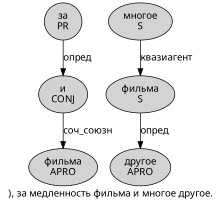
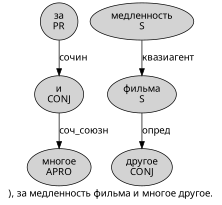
node "многое S": label "многое S" -> "медленность S"
edge "за PR" -> "и CONJ": label "опред" -> "сочин"
node "фильма APRO": label "фильма APRO" -> "многое APRO"
node "другое APRO": label "другое APRO" -> "другое CONJ"
